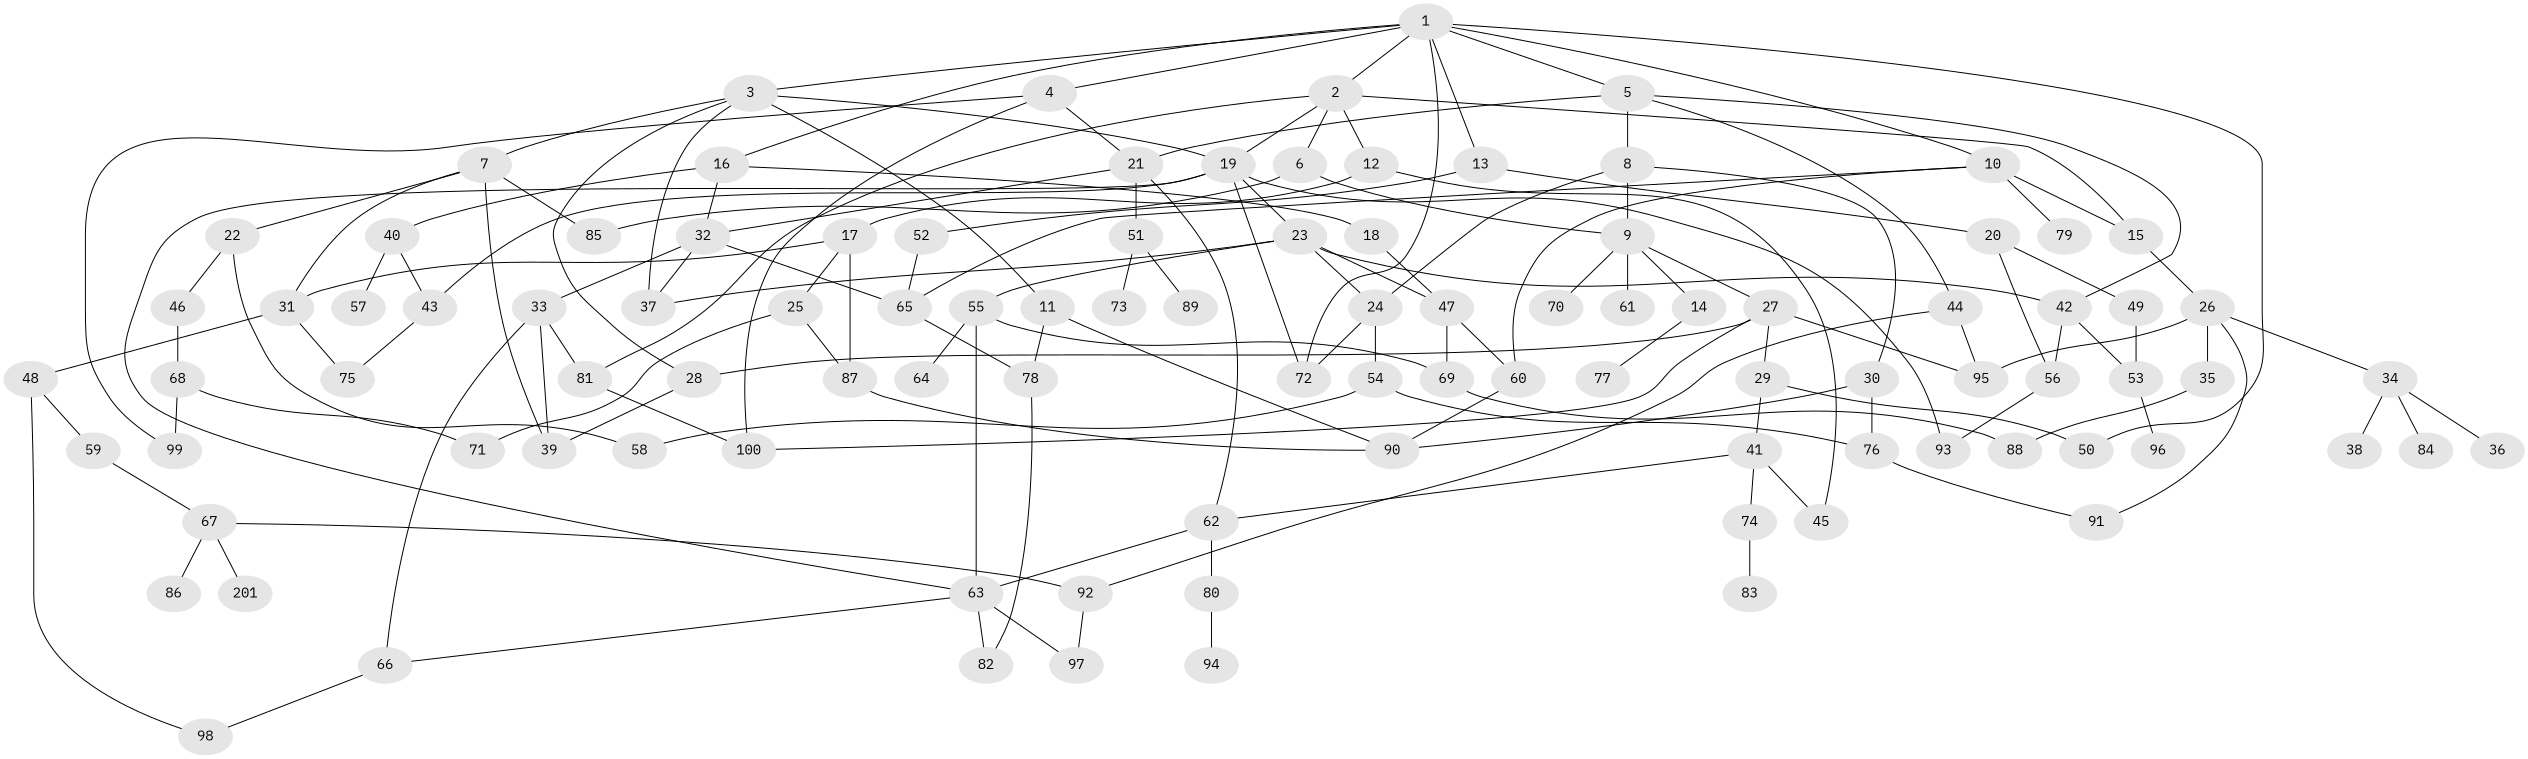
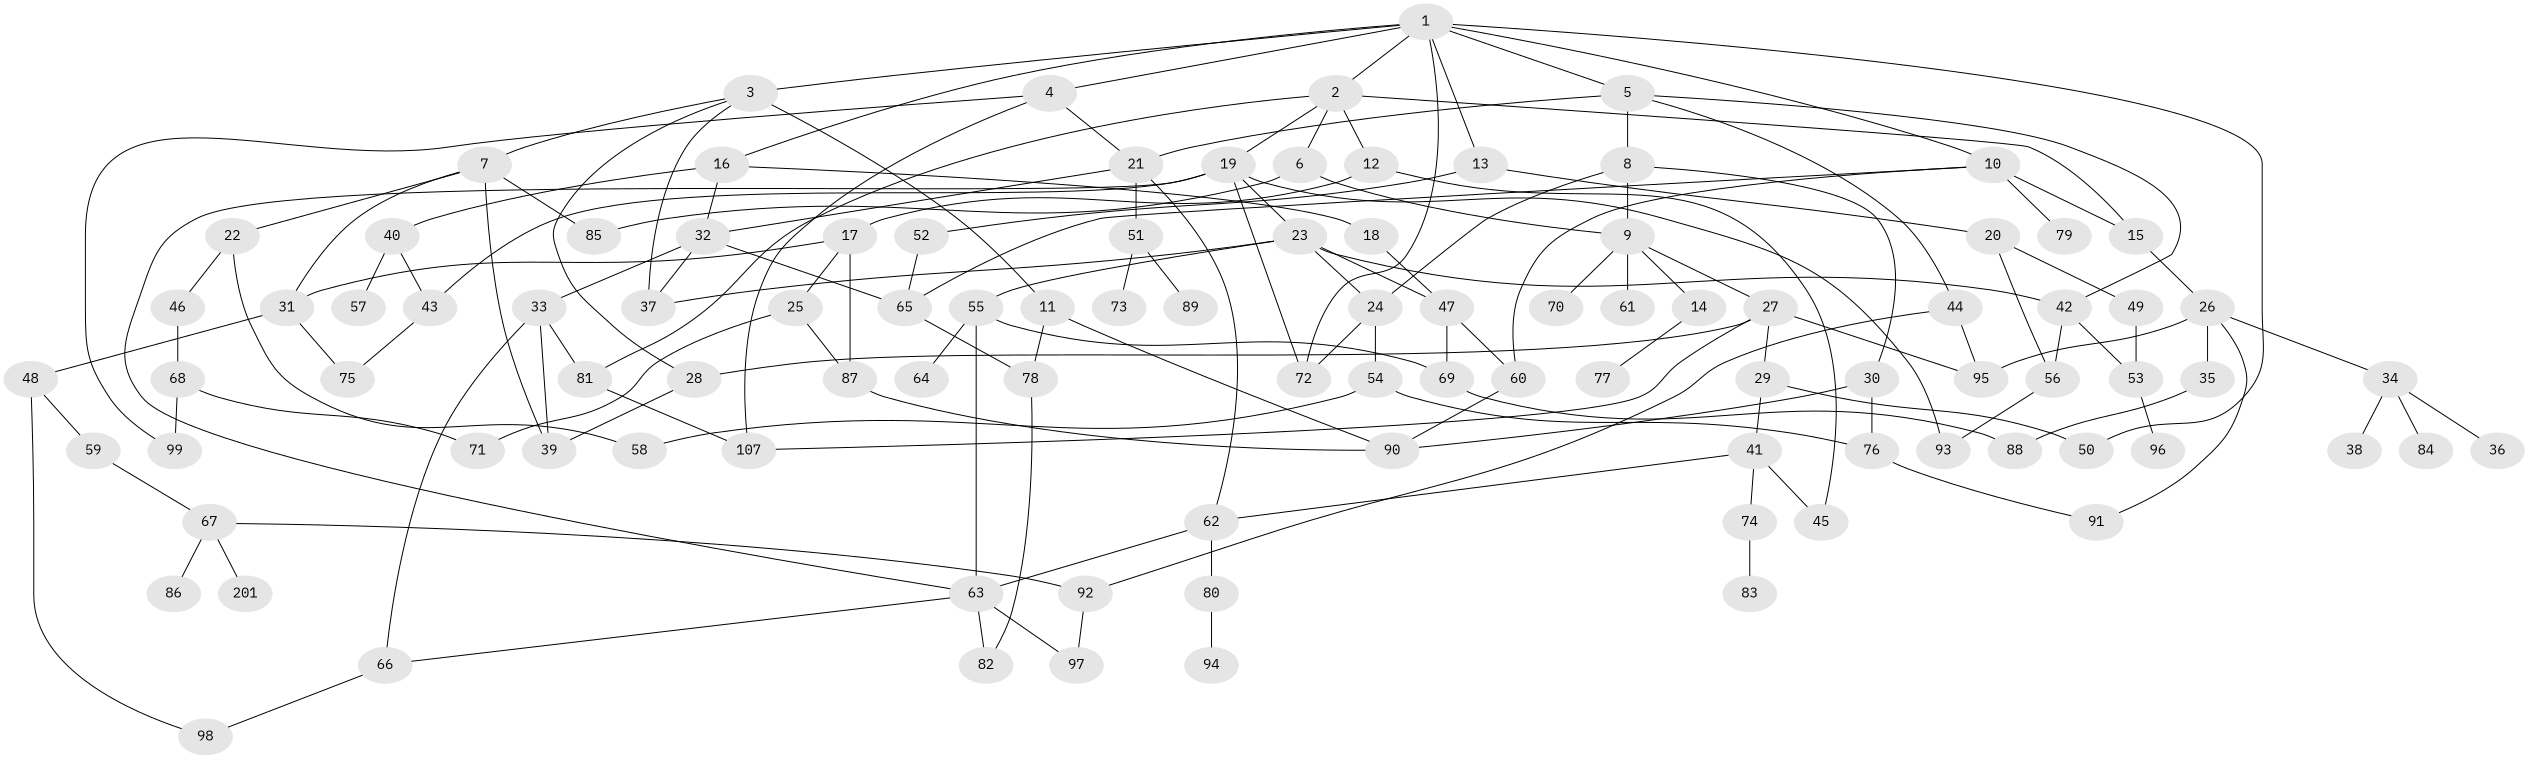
edge "3" -- "19": removed
node "100": label "100" -> "107"
